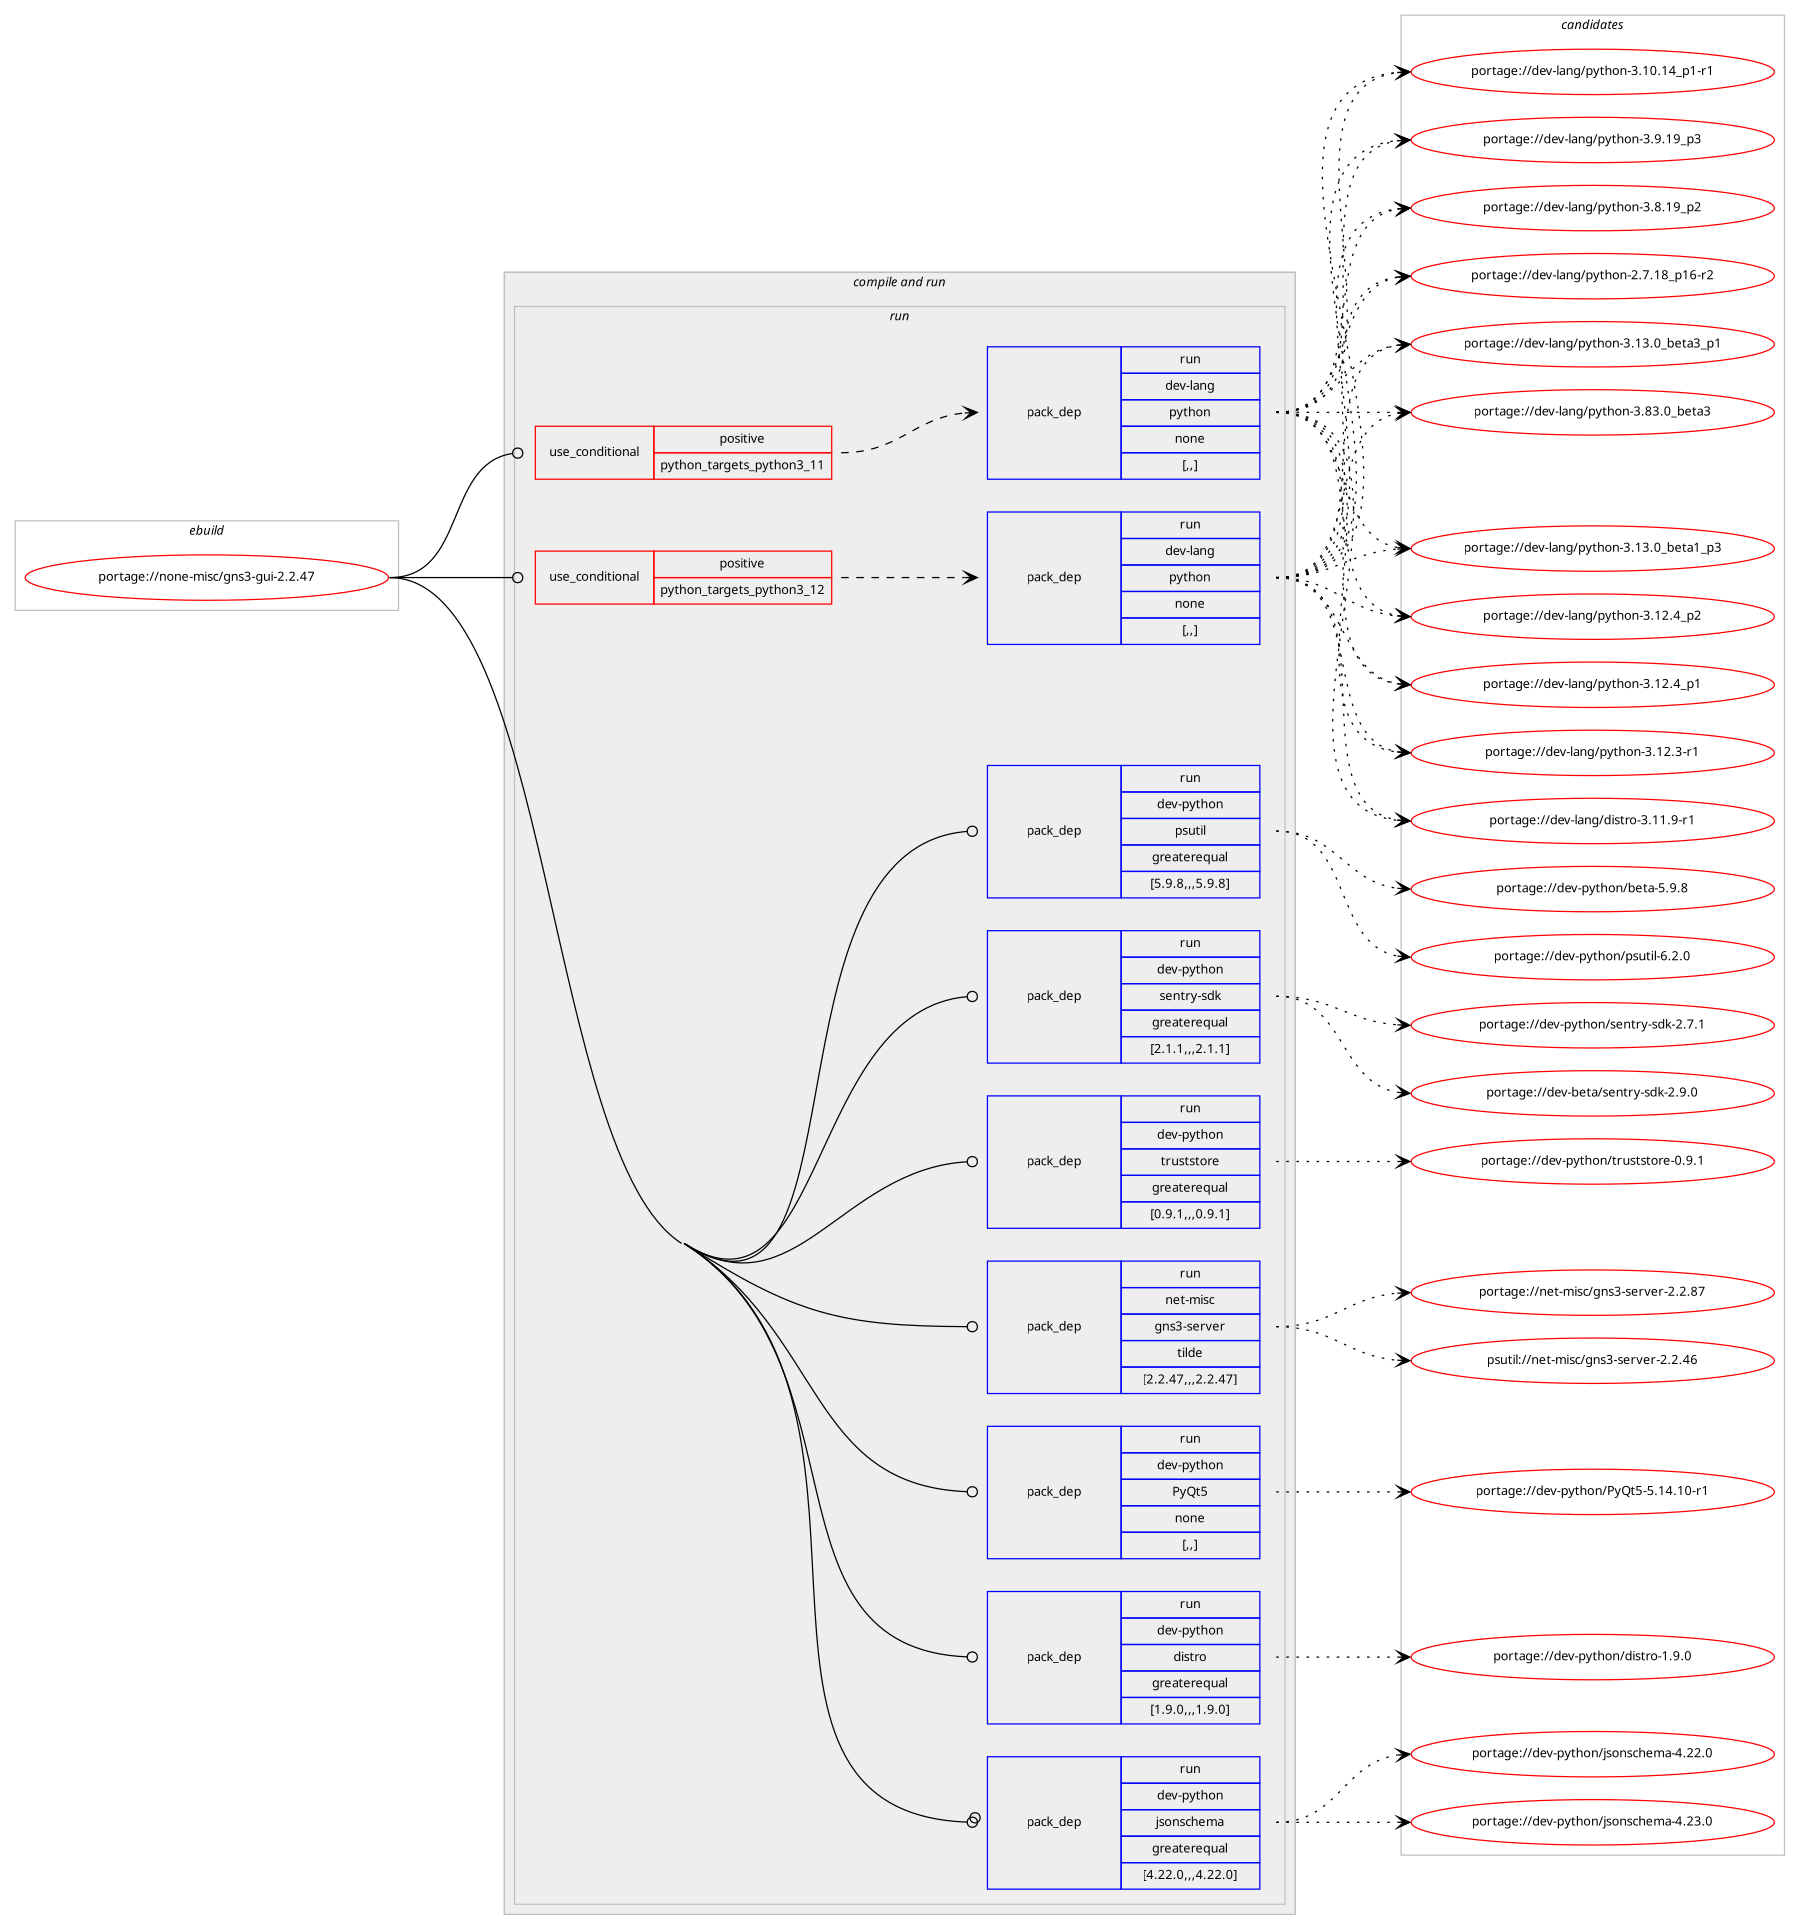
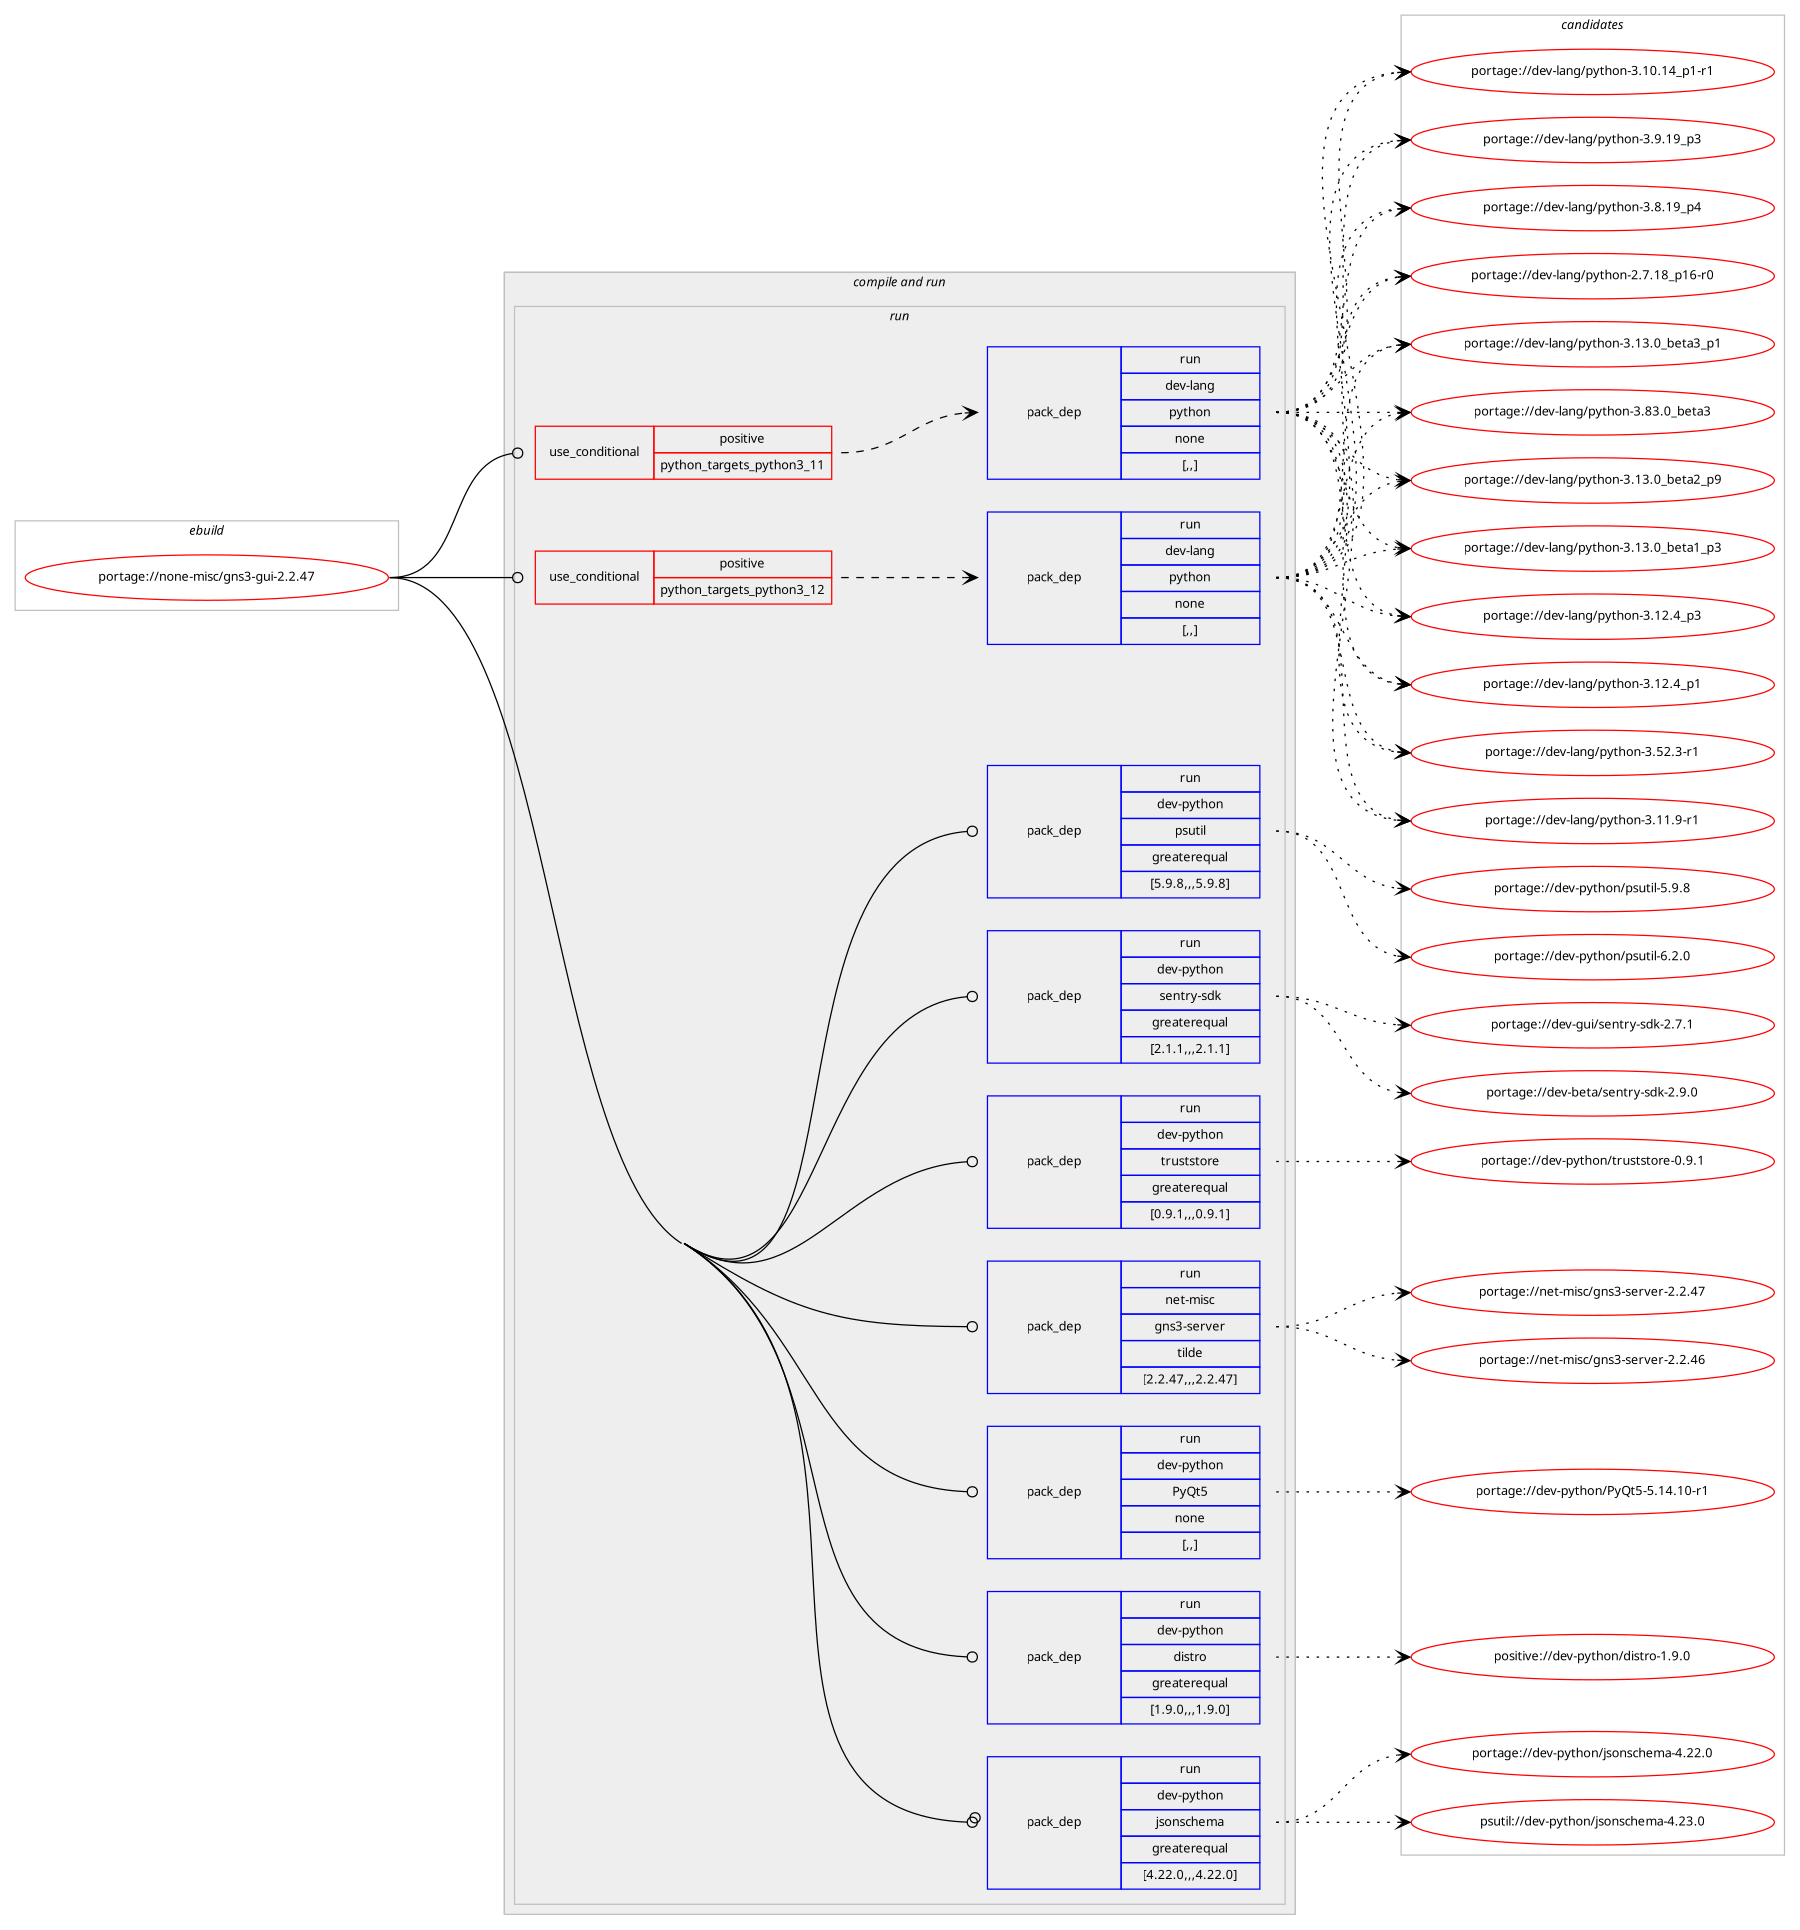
node "portage://dev-lang/python-3.8.19_p2": label "portage://dev-lang/python-3.8.19_p2" -> "portage://dev-lang/python-3.8.19_p4"
node "portage://dev-lang/python-2.7.18_p16-r2": label "portage://dev-lang/python-2.7.18_p16-r2" -> "portage://dev-lang/python-2.7.18_p16-r0"
node "portage://dev-lang/python-3.13.0_beta2_p9": added
node "portage://dev-lang/python-3.12.4_p2": label "portage://dev-lang/python-3.12.4_p2" -> "portage://dev-lang/python-3.12.4_p3"
node "portage://dev-lang/python-3.12.3-r1": label "portage://dev-lang/python-3.12.3-r1" -> "portage://dev-lang/python-3.52.3-r1"
node "portage://dev-lang/distro-3.11.9-r1": label "portage://dev-lang/distro-3.11.9-r1" -> "portage://dev-lang/python-3.11.9-r1"
node "portage://dev-python/beta-5.9.8": label "portage://dev-python/beta-5.9.8" -> "portage://dev-python/psutil-5.9.8"
node "portage://dev-python/sentry-sdk-2.7.1": label "portage://dev-python/sentry-sdk-2.7.1" -> "portage://dev-gui/sentry-sdk-2.7.1"
node "portage://net-misc/gns3-server-2.2.87": label "portage://net-misc/gns3-server-2.2.87" -> "portage://net-misc/gns3-server-2.2.47"
node "psutil://net-misc/gns3-server-2.2.46": label "psutil://net-misc/gns3-server-2.2.46" -> "portage://net-misc/gns3-server-2.2.46"
node "portage://dev-python/distro-1.9.0": label "portage://dev-python/distro-1.9.0" -> "positive://dev-python/distro-1.9.0"
node "portage://dev-python/jsonschema-4.23.0": label "portage://dev-python/jsonschema-4.23.0" -> "psutil://dev-python/jsonschema-4.23.0"
